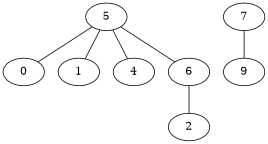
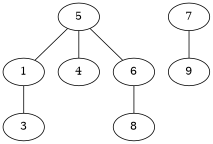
node "0": removed
node "3": added
node "2": label "2" -> "8"
